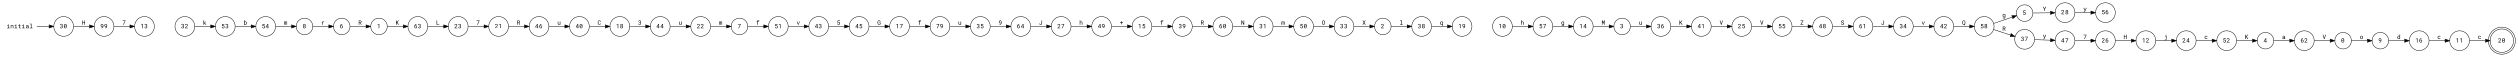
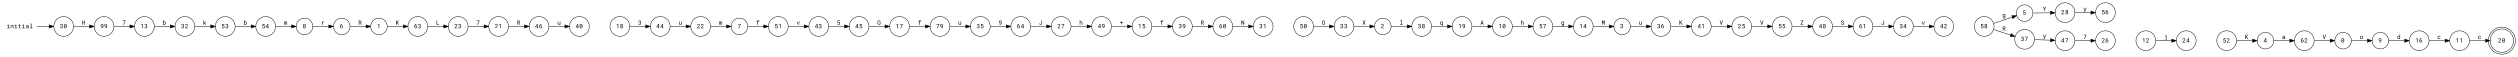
edge "13" -> "32": added, label "b"
edge "40" -> "18": removed, label "C"
edge "31" -> "50": removed, label "m"
edge "19" -> "10": added, label "A"
edge "42" -> "58": removed, label "Q"
edge "26" -> "12": removed, label "H"
edge "24" -> "52": removed, label "c"
